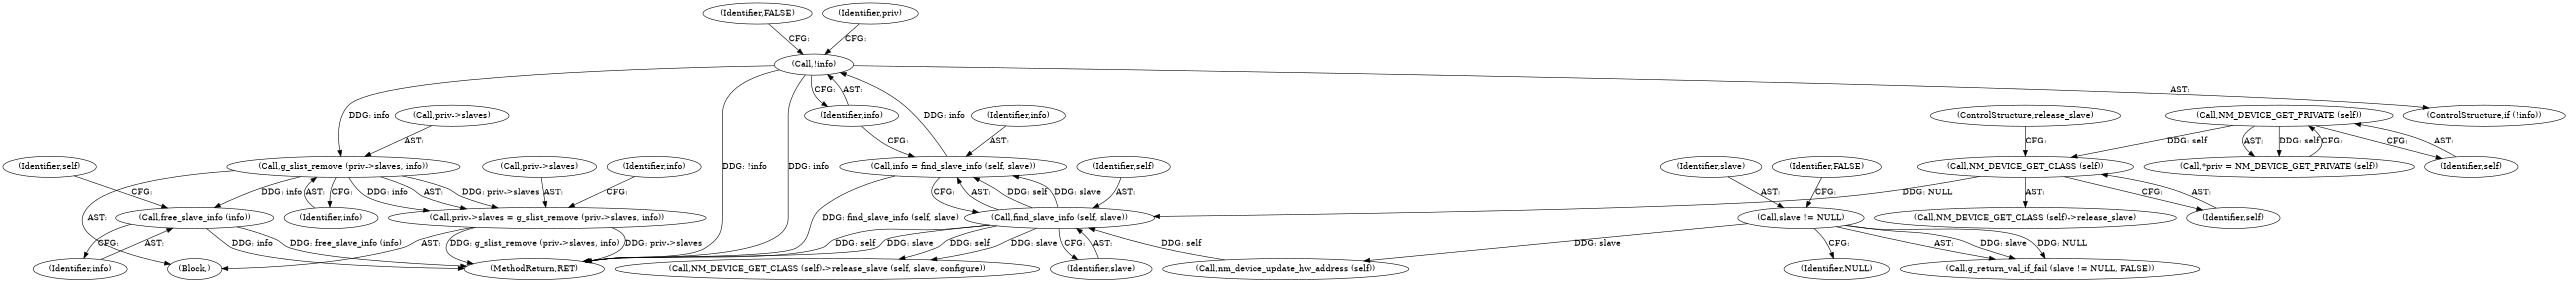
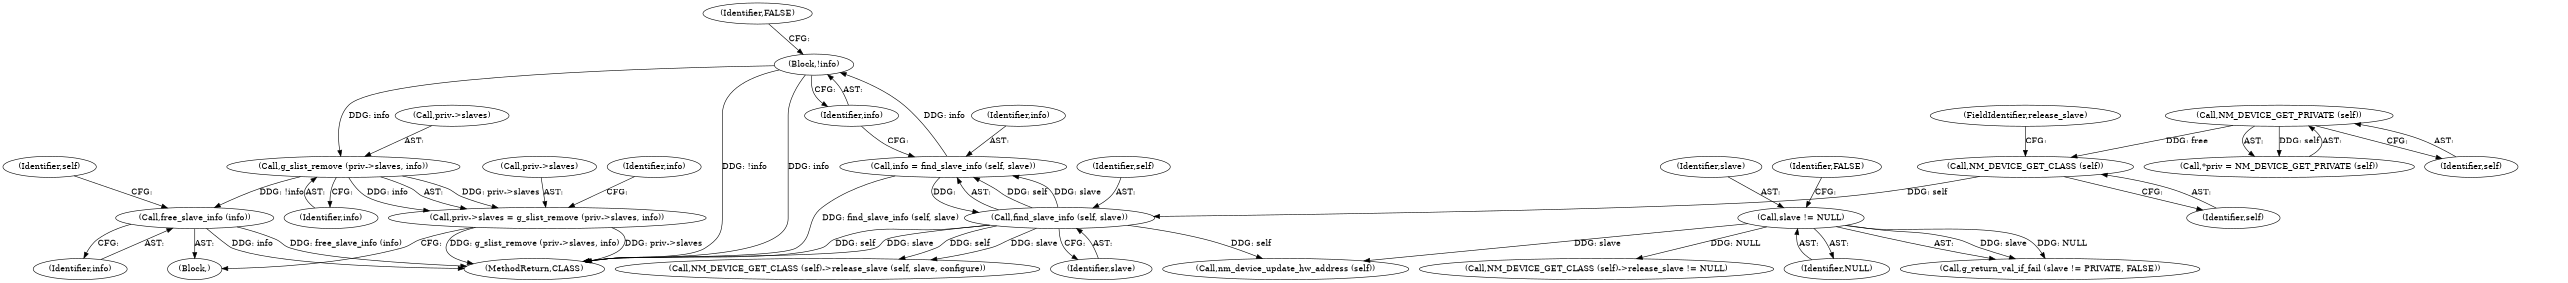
node "(Identifier,priv)": removed
node "(Call,!info)": label "(Call,!info)" -> "(Block,!info)"
node "(ControlStructure,release_slave)": label "(ControlStructure,release_slave)" -> "(FieldIdentifier,release_slave)"
node "(ControlStructure,if (!info))": removed
edge "(Call,NM_DEVICE_GET_PRIVATE (self))" -> "(Call,NM_DEVICE_GET_CLASS (self))": label "DDG: self" -> "DDG: free"
edge "(Call,*priv = NM_DEVICE_GET_PRIVATE (self))" -> "(Call,NM_DEVICE_GET_PRIVATE (self))": label "CFG: " -> "AST: "
edge "(Call,g_slist_remove (priv->slaves, info))" -> "(Call,free_slave_info (info))": label "DDG: info" -> "DDG: !info"
edge "(Call,info = find_slave_info (self, slave))" -> "(Call,find_slave_info (self, slave))": label "CFG: " -> "DDG: "
edge "(Call,NM_DEVICE_GET_CLASS (self))" -> "(Call,find_slave_info (self, slave))": label "DDG: NULL" -> "DDG: self"
edge "(Call,g_slist_remove (priv->slaves, info))" -> "(Block,)": now "(Call,free_slave_info (info))" -> "(Block,)"
node "(Call,NM_DEVICE_GET_CLASS (self)->release_slave)": removed
edge "(Call,priv->slaves = g_slist_remove (priv->slaves, info))" -> "(Block,)": label "AST: " -> "CFG: "
edge "(Call,slave != NULL)" -> "(Identifier,NULL)": label "CFG: " -> "AST: "
edge "(Call,nm_device_update_hw_address (self))" -> "(Call,find_slave_info (self, slave))": reversed
edge "(Identifier,NULL)" -> "(Call,slave != NULL)": added, label "AST:"
node "(MethodReturn,RET)": label "(MethodReturn,RET)" -> "(MethodReturn,CLASS)"
node "(Call,NM_DEVICE_GET_CLASS (self)->release_slave != NULL)": added
node "(Call,g_return_val_if_fail (slave != NULL, FALSE))": label "(Call,g_return_val_if_fail (slave != NULL, FALSE))" -> "(Call,g_return_val_if_fail (slave != PRIVATE, FALSE))"
